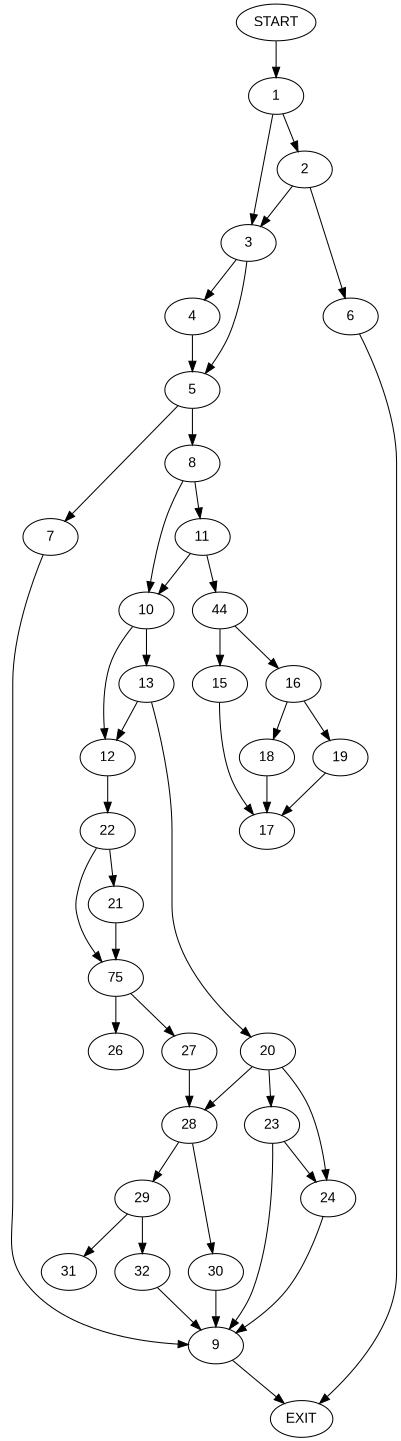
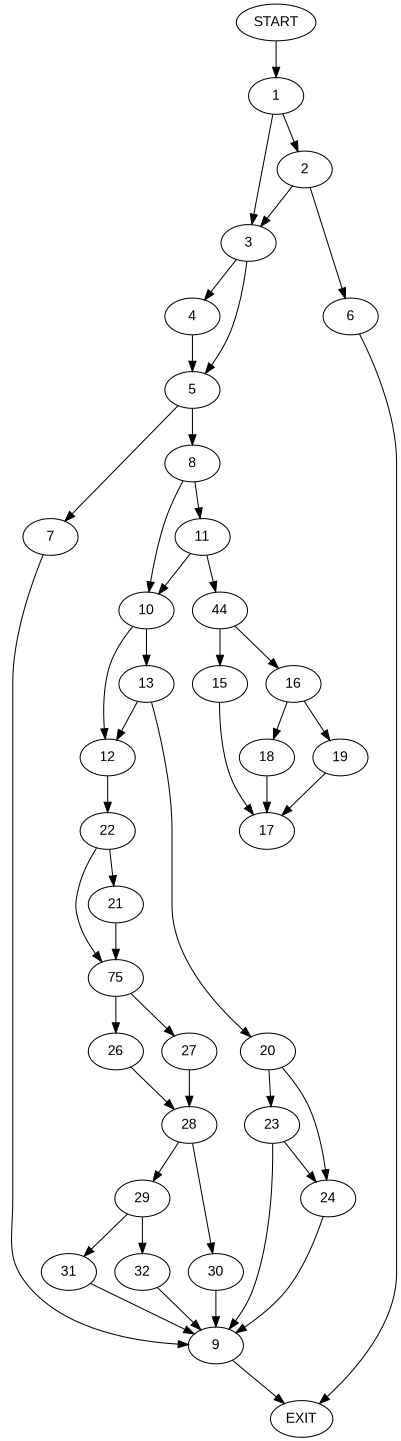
edge "20" -> "28": now "26" -> "28"
edge "31" -> "9": added
